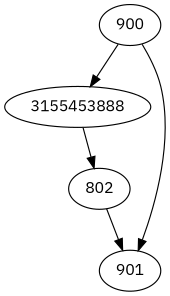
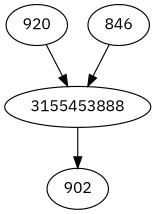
node "846": added
node "900": label "900" -> "920"
node "802": label "802" -> "902"
node "901": removed
